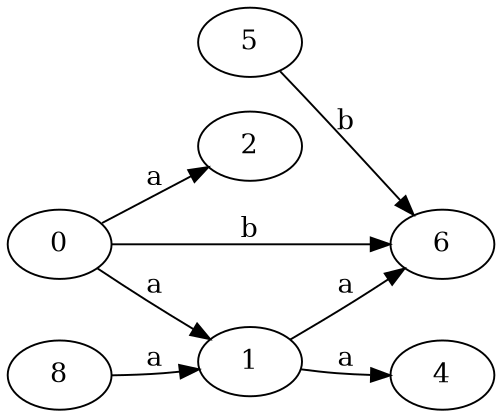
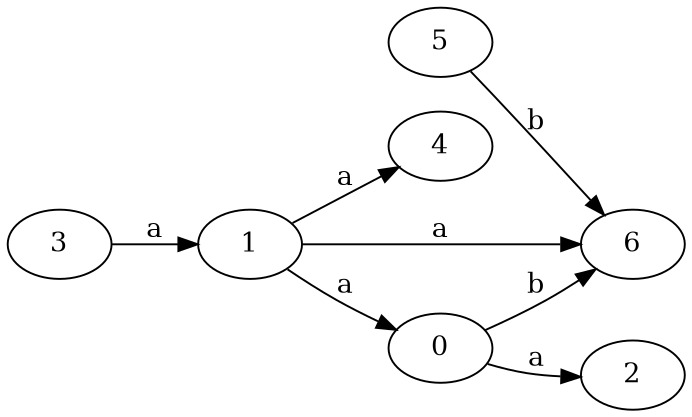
edge "0" -> "1": reversed
node "8": label "8" -> "3"
